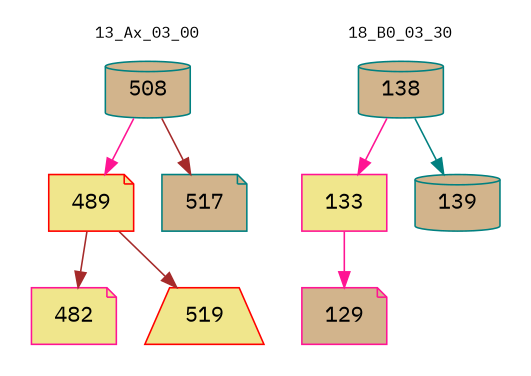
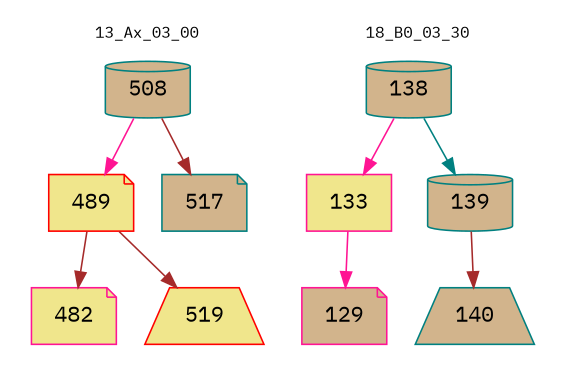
node "140": added
